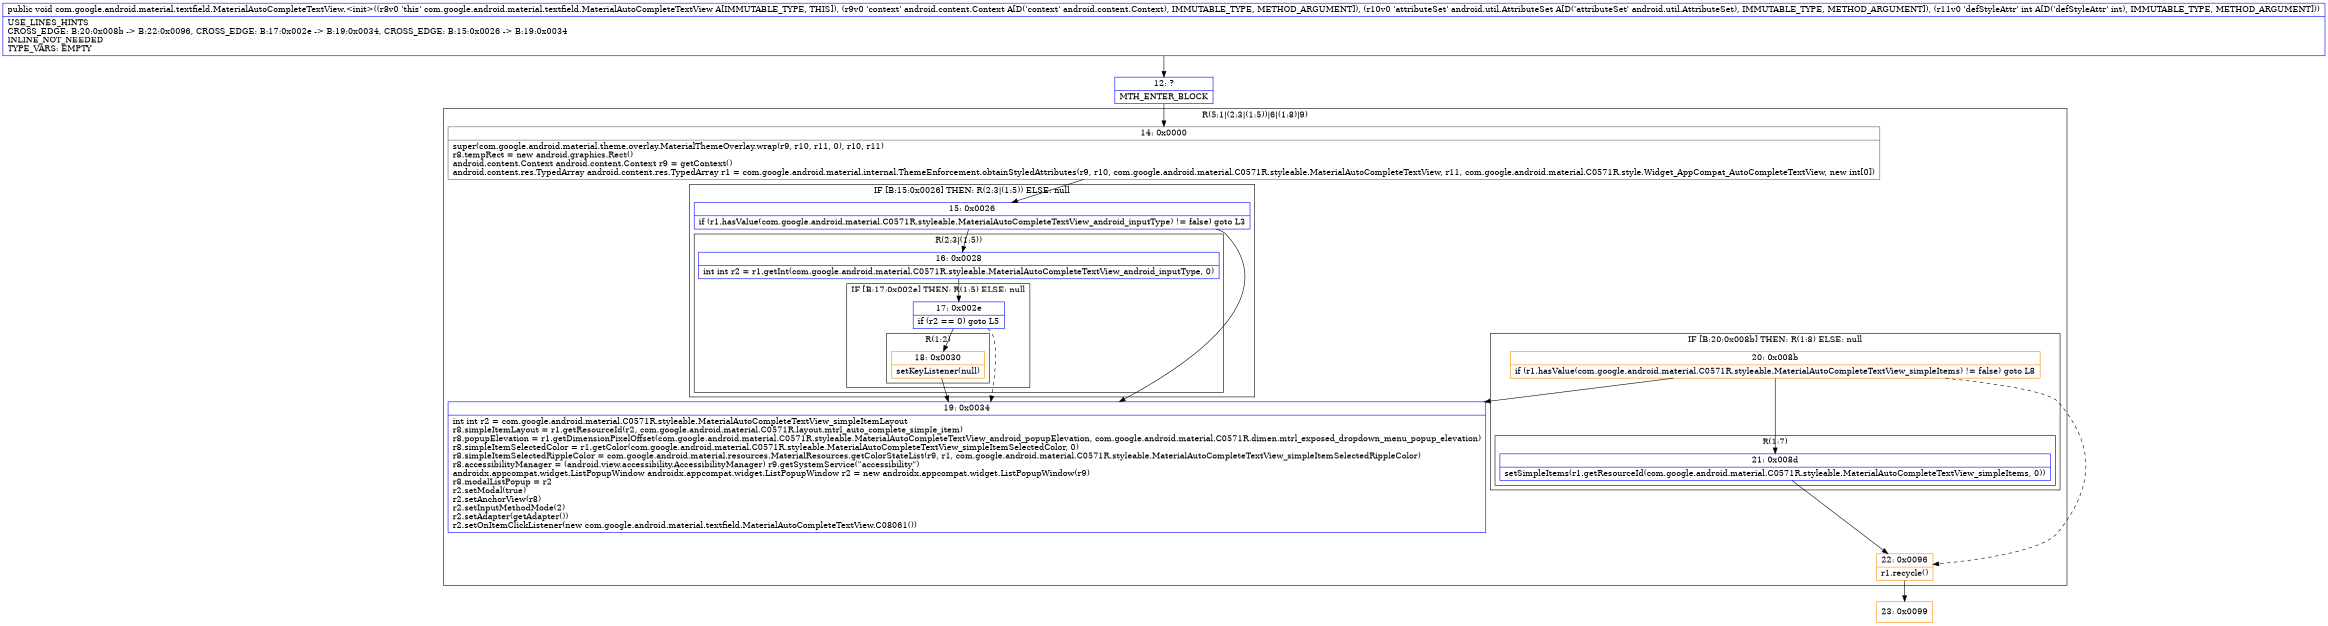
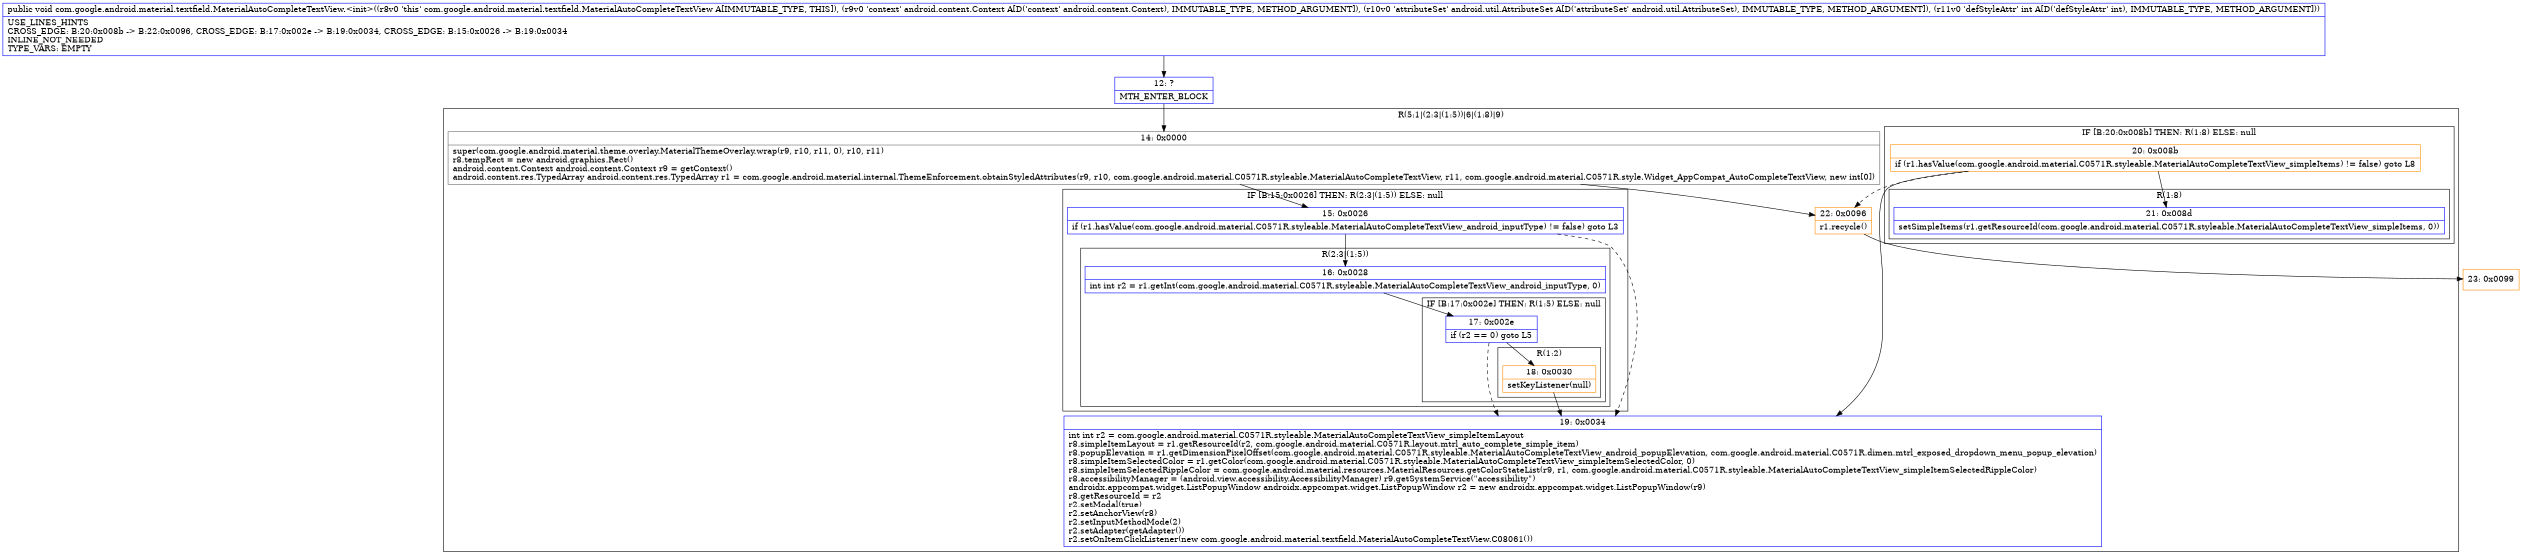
edge "15: 0x0026" -> "19: 0x0034": style solid -> dashed
cluster "R(1:7)": label "R(1:7)" -> "R(1:8)"
node "19: 0x0034": text "r8.modalListPopup = r2" -> "r8.getResourceId = r2"
edge "21: 0x008d" -> "22: 0x0096": now "14: 0x0000" -> "22: 0x0096"
